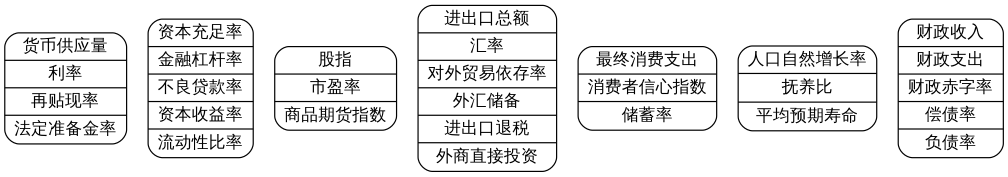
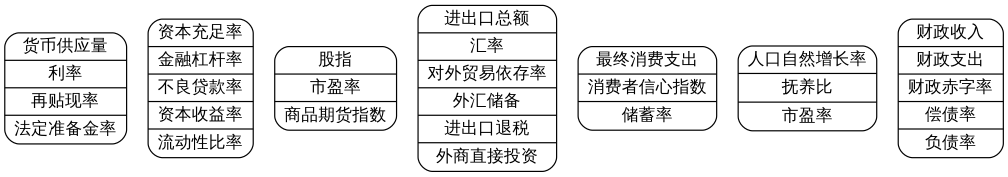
node "人口自然增长率": text "平均预期寿命" -> "市盈率"
